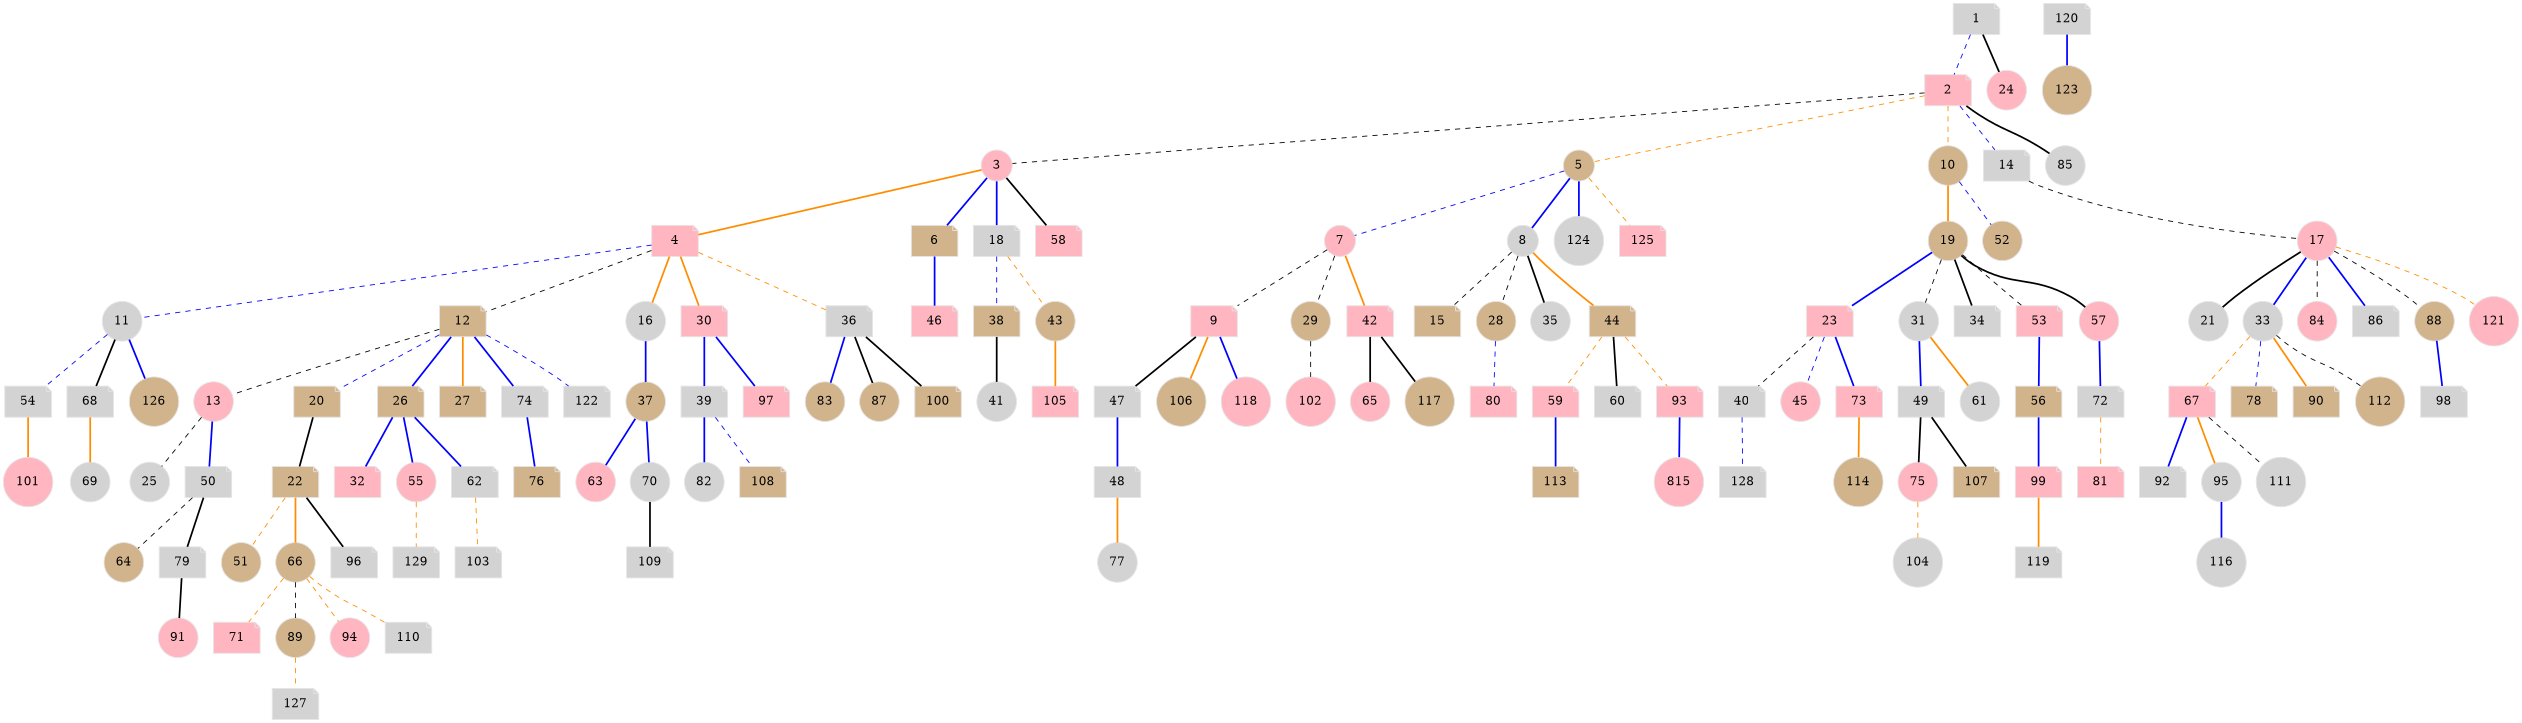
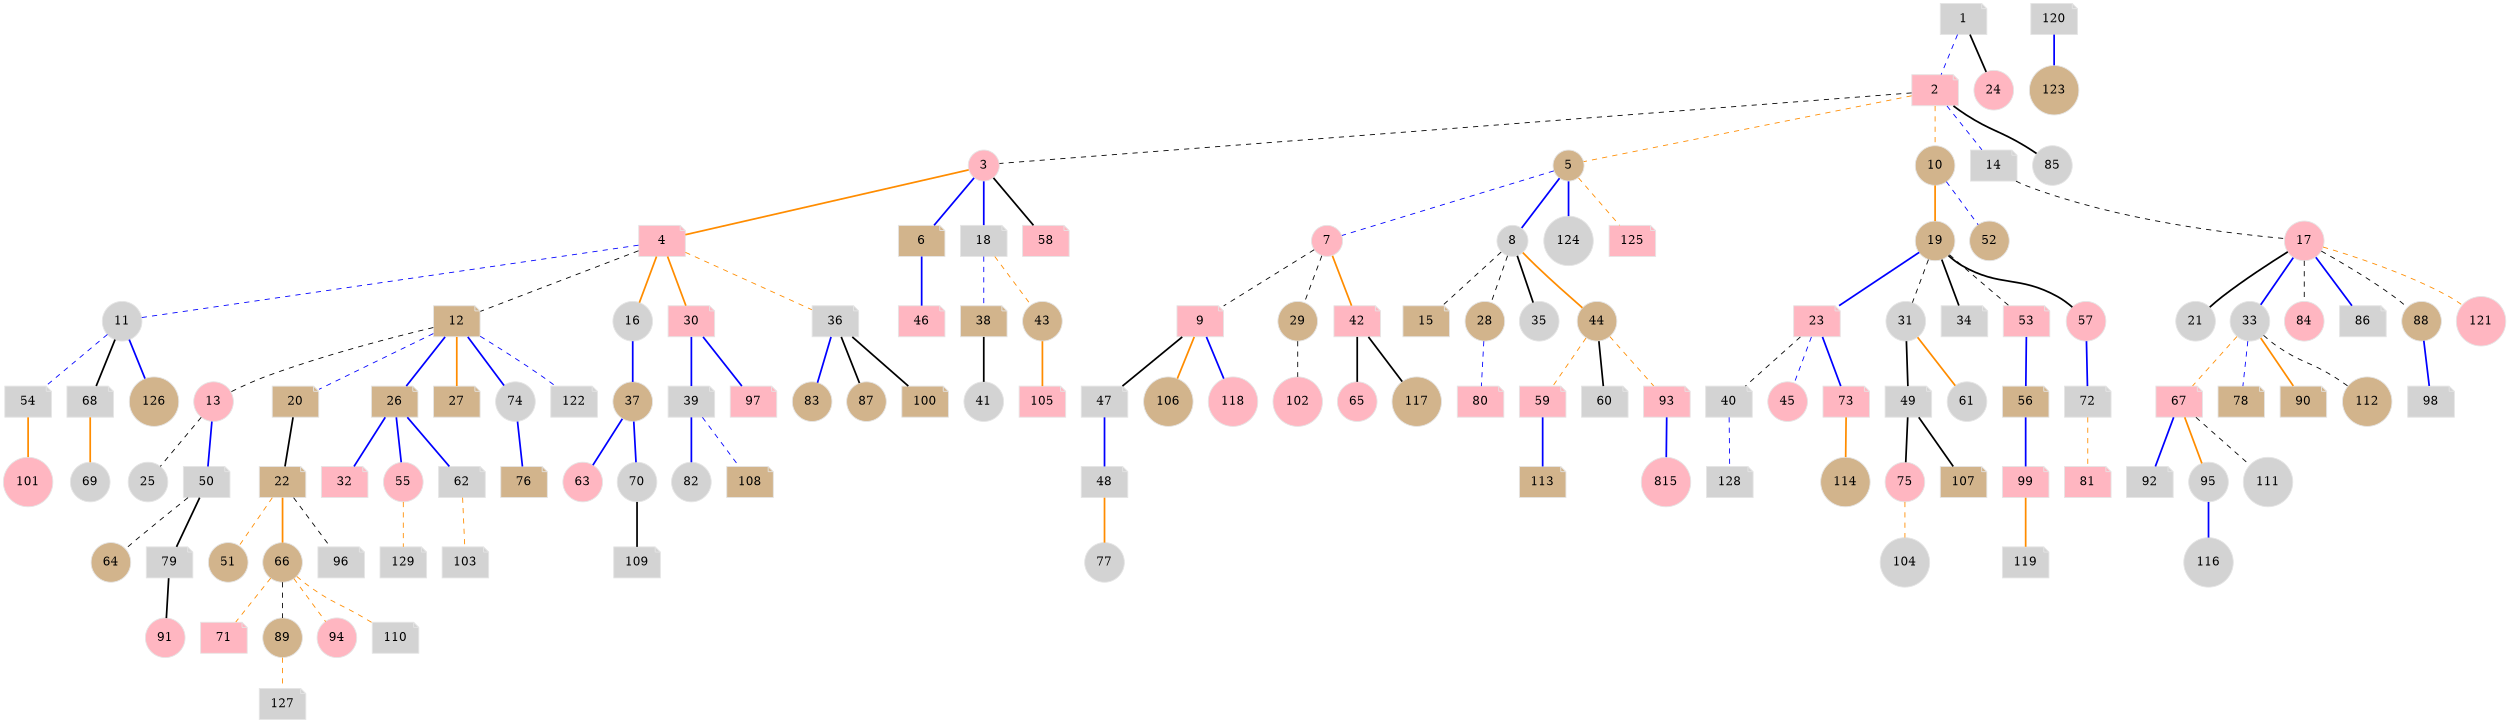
node "44": shape note -> circle
edge "31" -- "49": color blue -> black
node "74": shape note -> circle
edge "22" -- "96": style bold -> dashed
